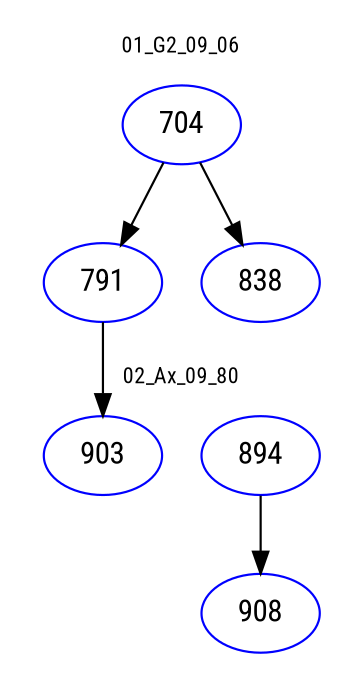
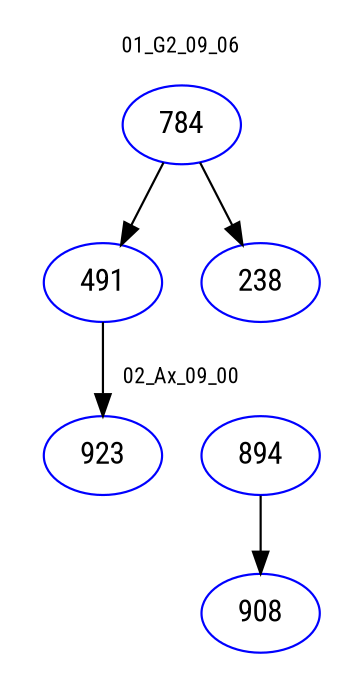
node "704": label "704" -> "784"
node "791": label "791" -> "491"
node "838": label "838" -> "238"
cluster "02_Ax_09_80": label "02_Ax_09_80" -> "02_Ax_09_00"
node "903": label "903" -> "923"
